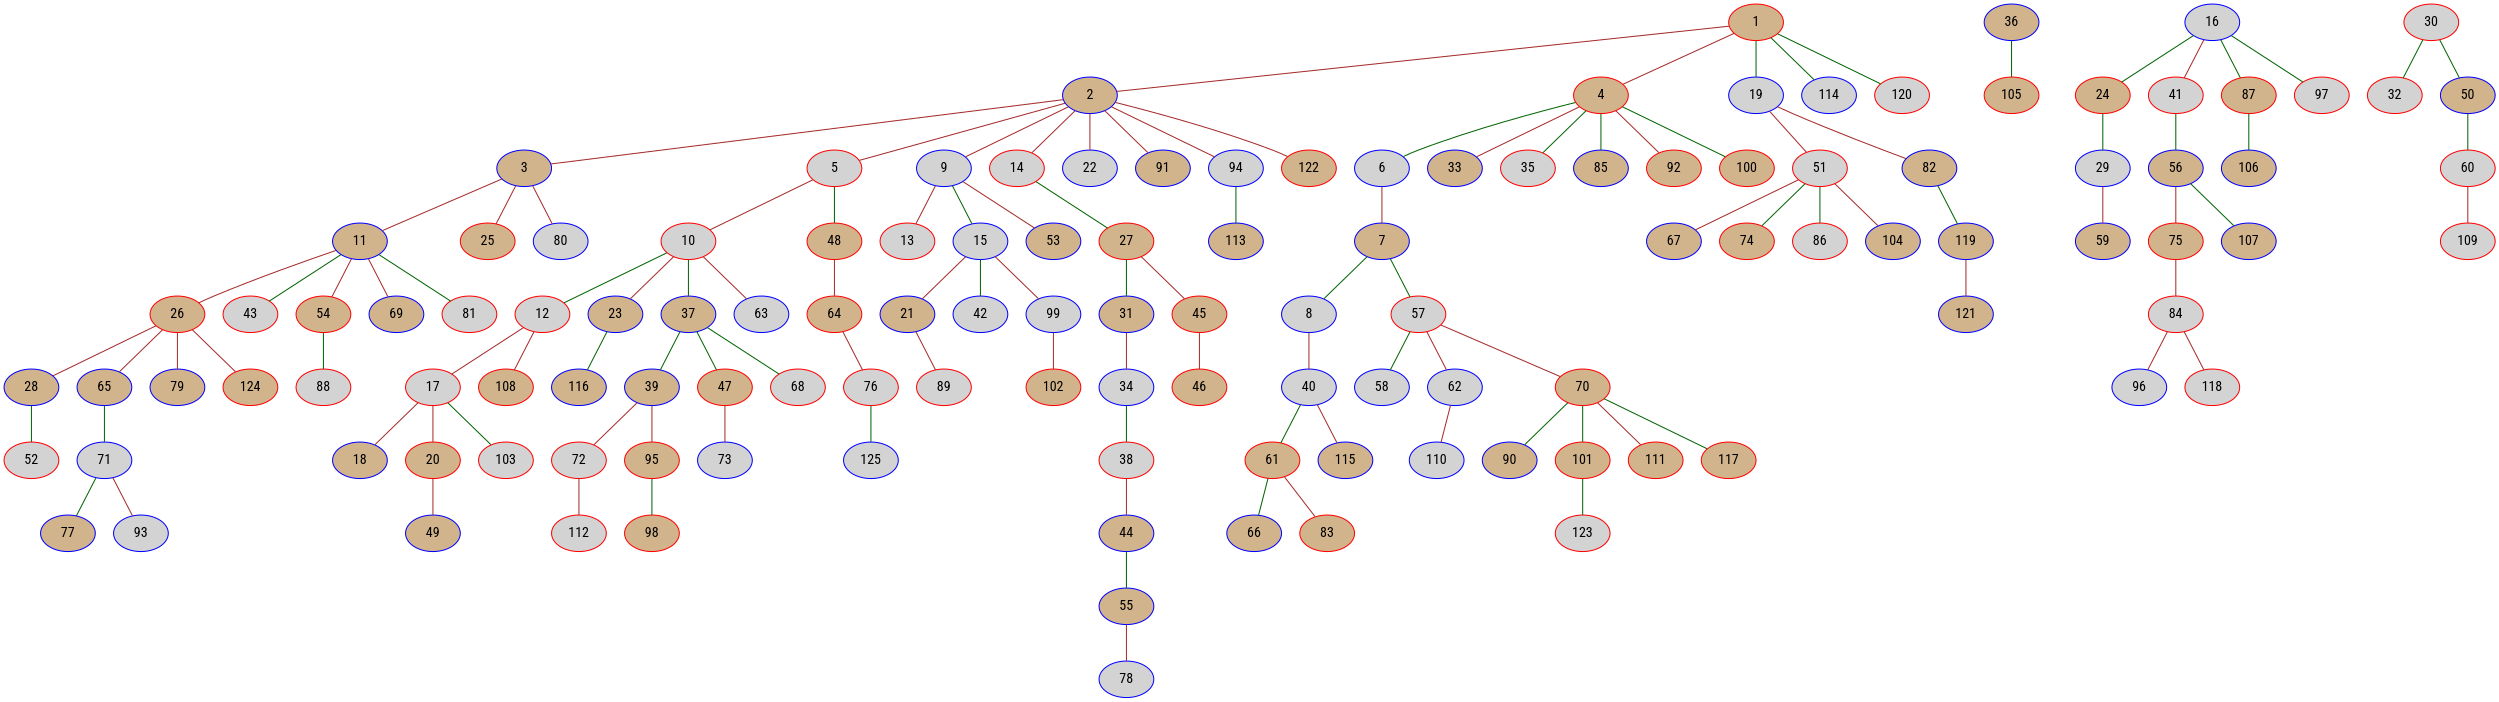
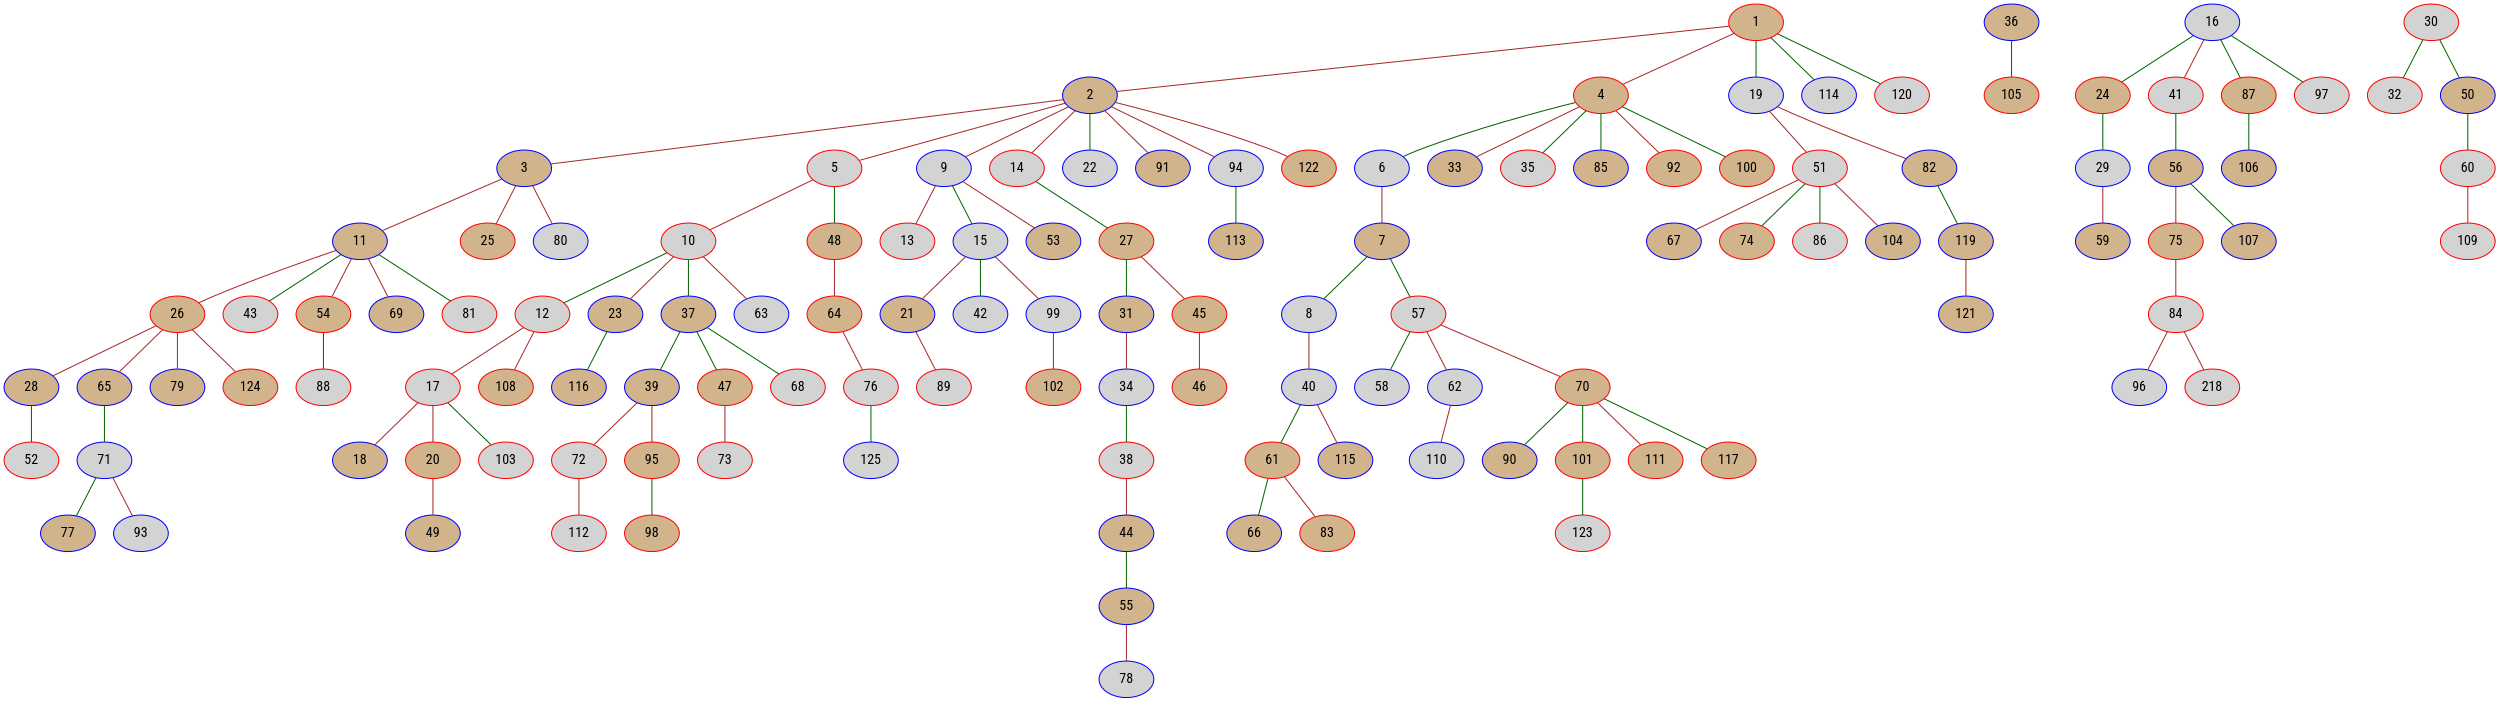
edge "2" -- "22": color brown -> darkgreen
node "118": label "118" -> "218"
node "73": color blue -> red
